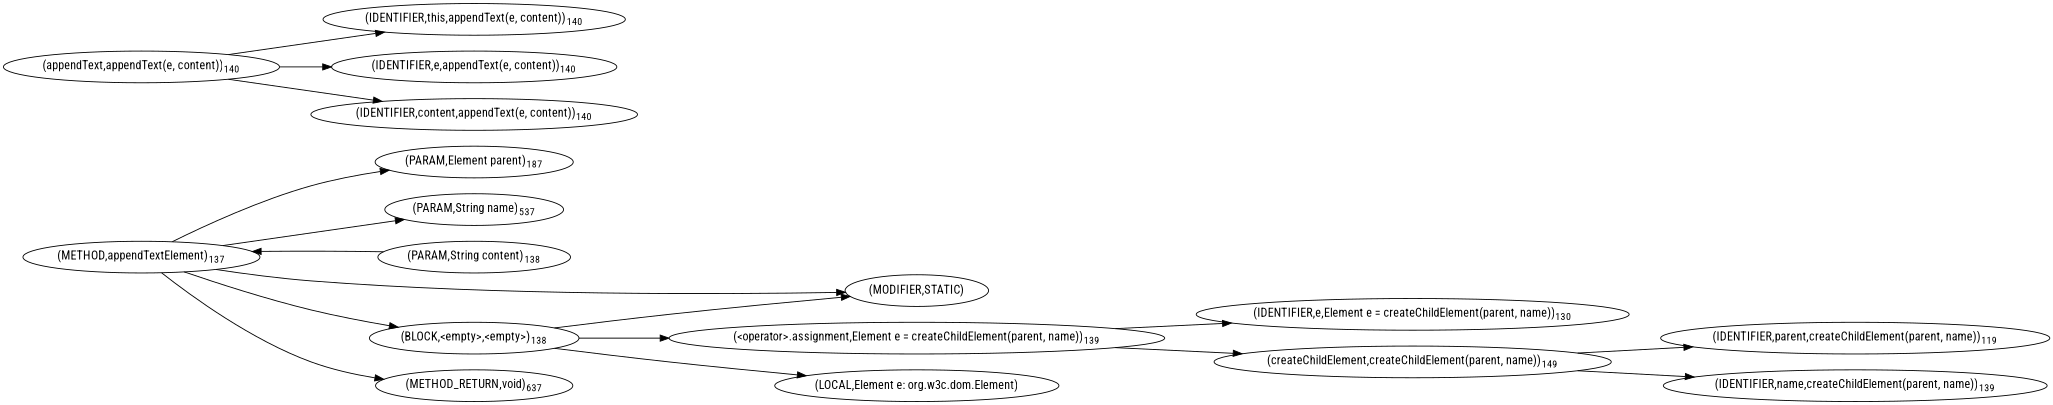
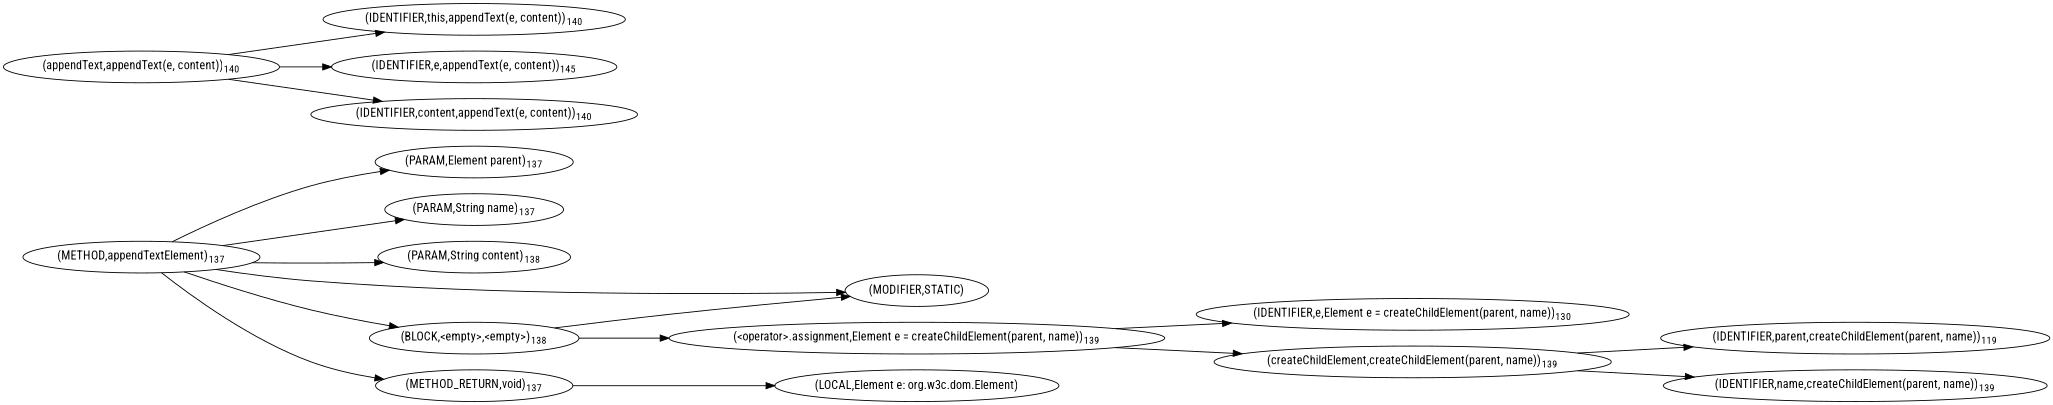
node "(IDENTIFIER,e,appendText(e, content))": text "140" -> "145"
node "(PARAM,Element parent)": text "187" -> "137"
node "(PARAM,String name)": text "537" -> "137"
edge "(PARAM,String content)" -> "(METHOD,appendTextElement)": reversed
node "(createChildElement,createChildElement(parent, name))": text "149" -> "139"
edge "(BLOCK,<empty>,<empty>)" -> "(LOCAL,Element e: org.w3c.dom.Element)": now "(METHOD_RETURN,void)" -> "(LOCAL,Element e: org.w3c.dom.Element)"
node "(METHOD_RETURN,void)": text "637" -> "137"
